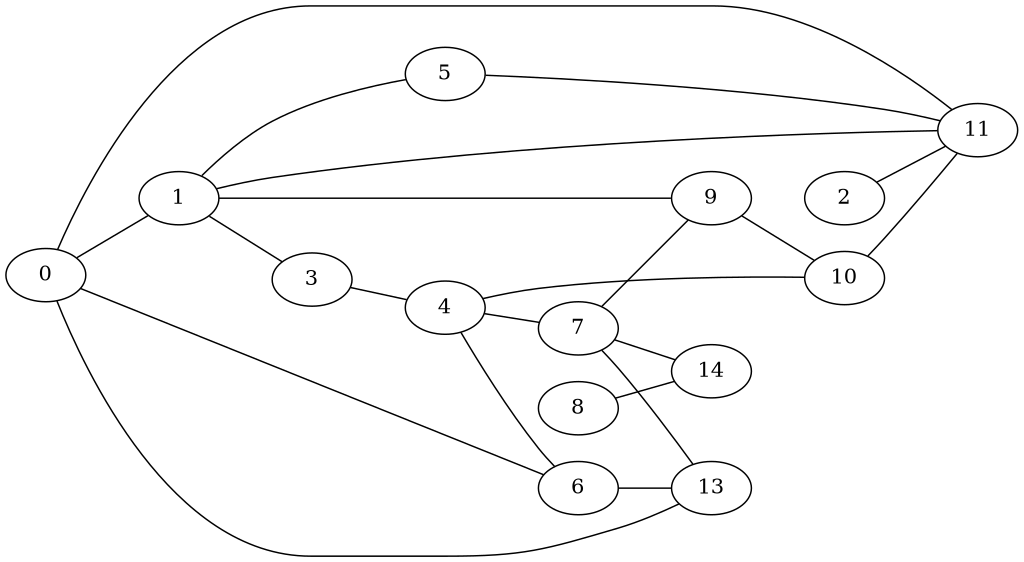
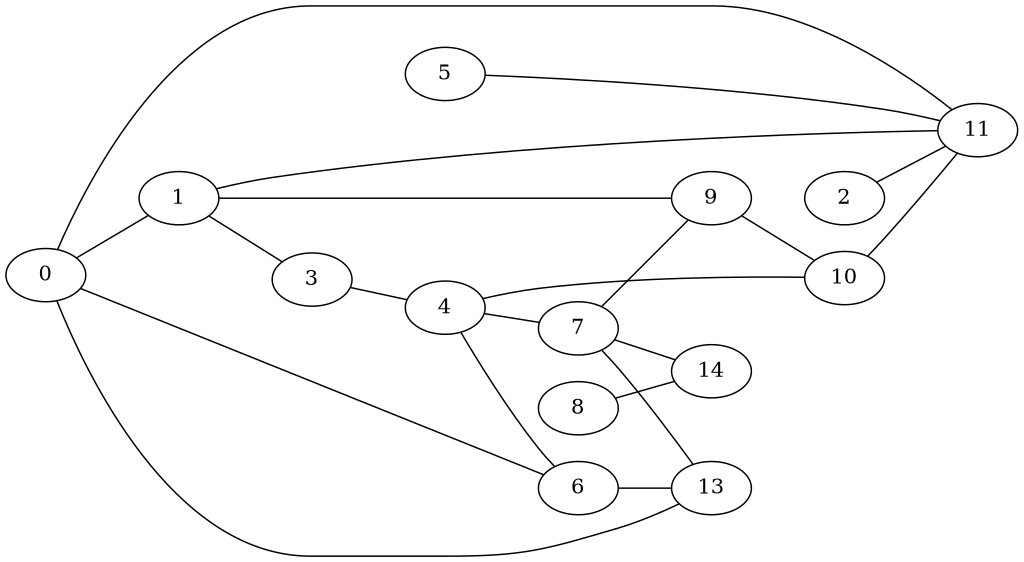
edge "1" -> "5": removed
